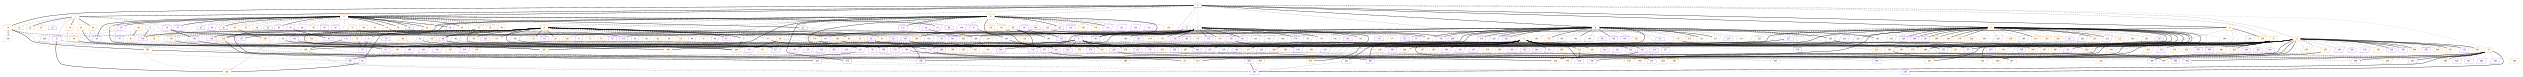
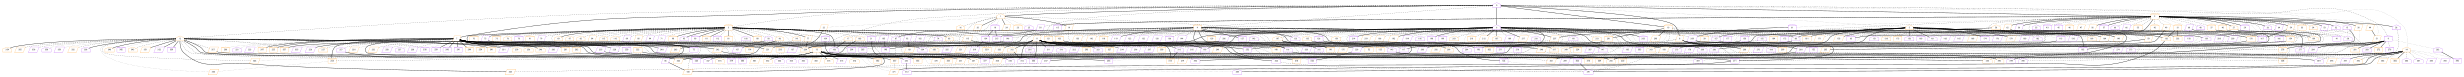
node "20": shape house -> parallelogram
node "169": color purple -> darkorange
node "254": shape parallelogram -> cylinder
edge "9" -- "272": style dashed -> bold
edge "154" -- "205": style dashed -> bold
edge "197" -- "315": style dotted -> bold
node "248": color darkorange -> purple
node "236": added
